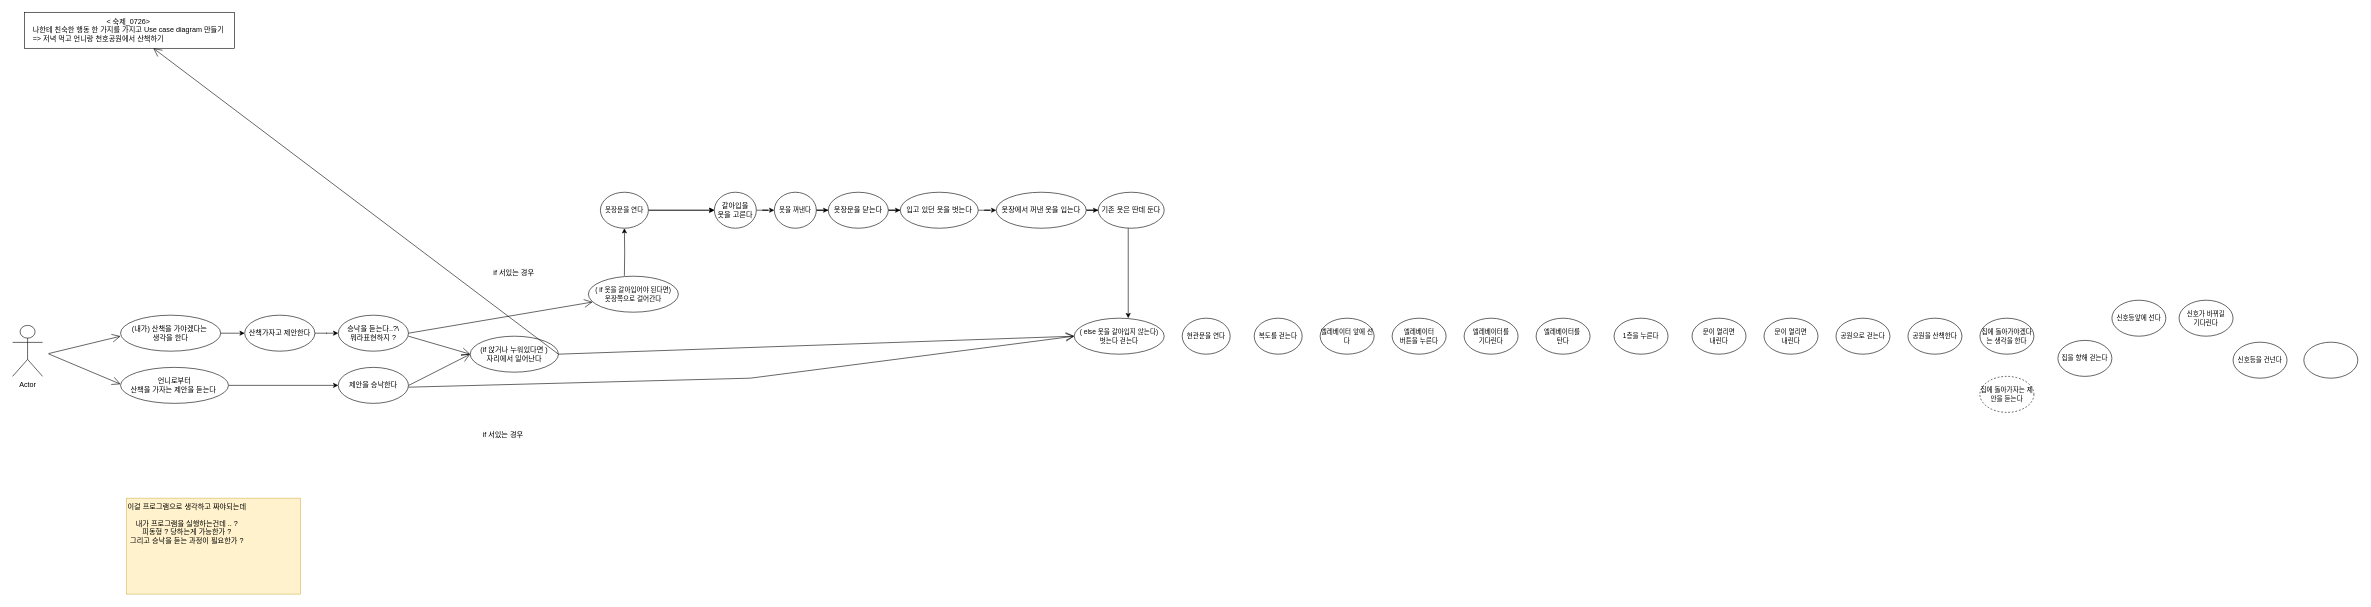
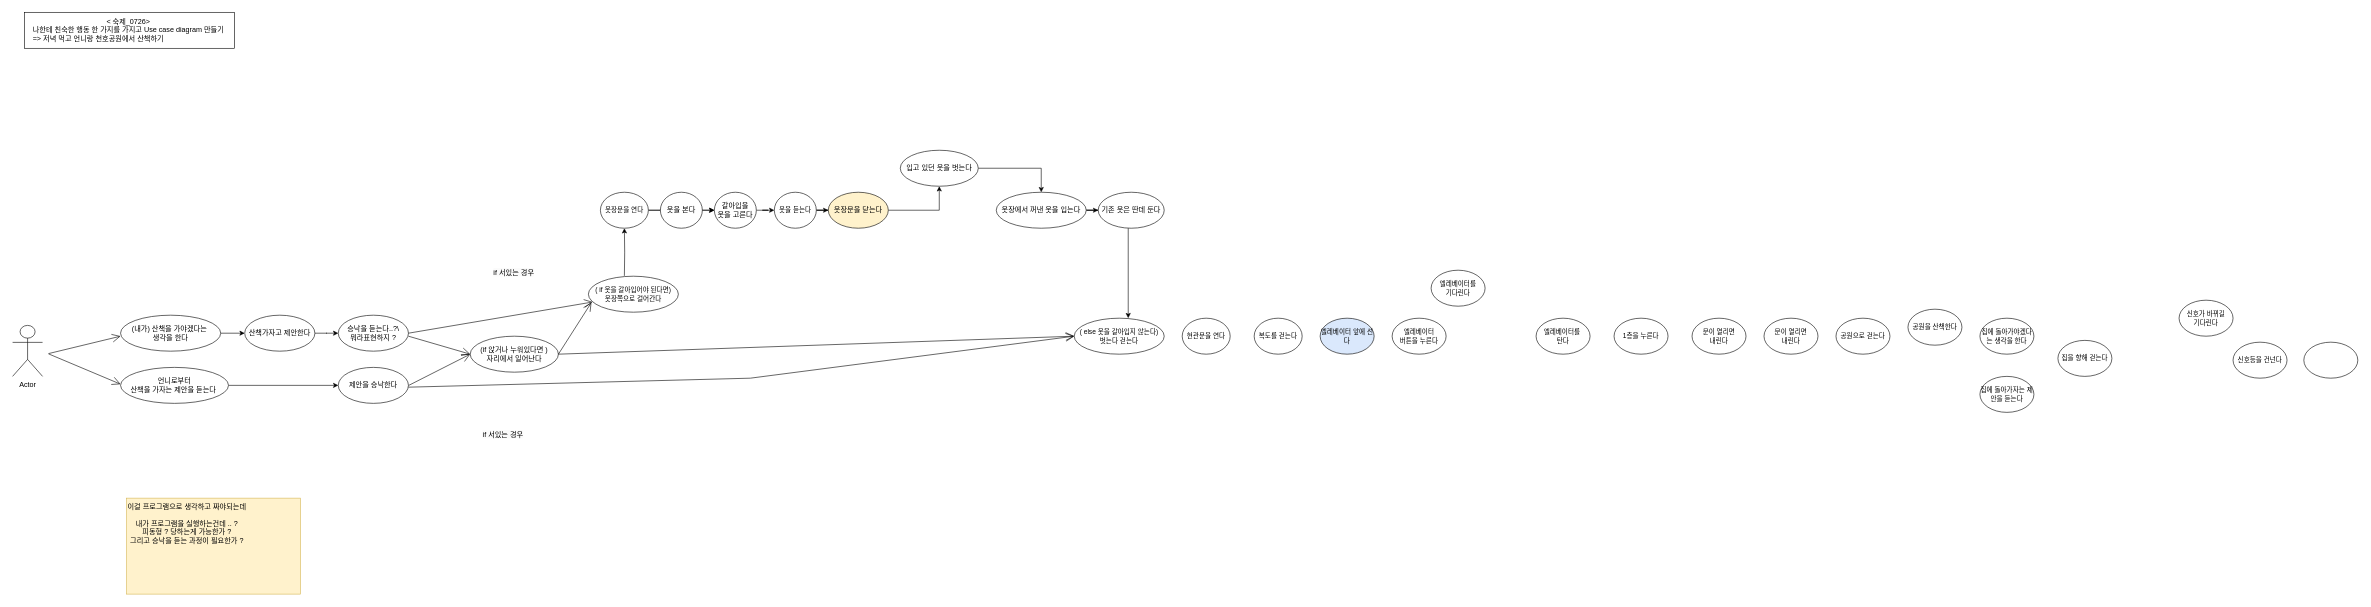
edge "(if 앉거나 누워있다면 ) 자리에서 일어난다" -> "< 숙제_0726> 나한테 친숙한 행동 한 가지를 가지고 Use case diagram 만들기 => 저녁 먹고 언니랑 천호공원에서 산책하기": now "(if 앉거나 누워있다면 ) 자리에서 일어난다" -> "( if 옷을 갈아입어야 된다면) 옷장쪽으로 걸어간다"
node "옷을 본다": added
node "옷을 꺼낸다": label "옷을 꺼낸다" -> "옷을 듣는다"
node "옷장문을 닫는다": fillcolor #ffffff -> #fff2cc
node "입고 있던 옷을 벗는다": moved (939, 210) -> (939, 168)
node "신호등앞에 선다": removed
node "엘레베이터 앞에 선다": fillcolor #ffffff -> #dae8fc
node "엘레베이터를 기다린다": moved (1491, 336) -> (1458, 288)
node "공원을 산책한다": moved (1935, 336) -> (1935, 327)
node "집에 돌아가자는 제안을 듣는다": style dashed -> solid
